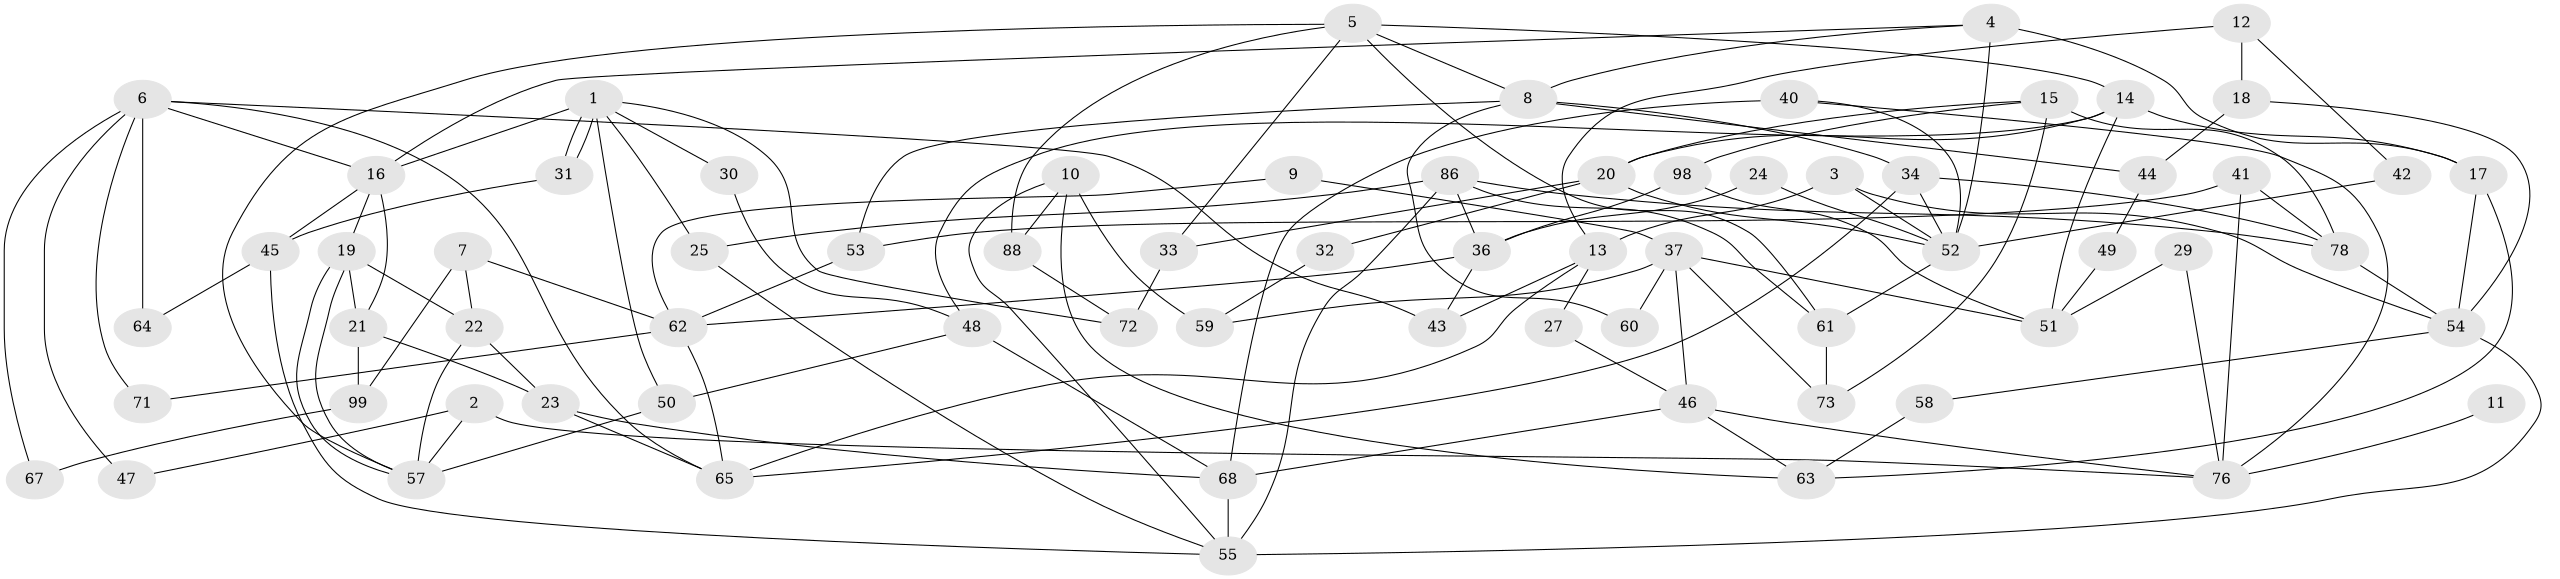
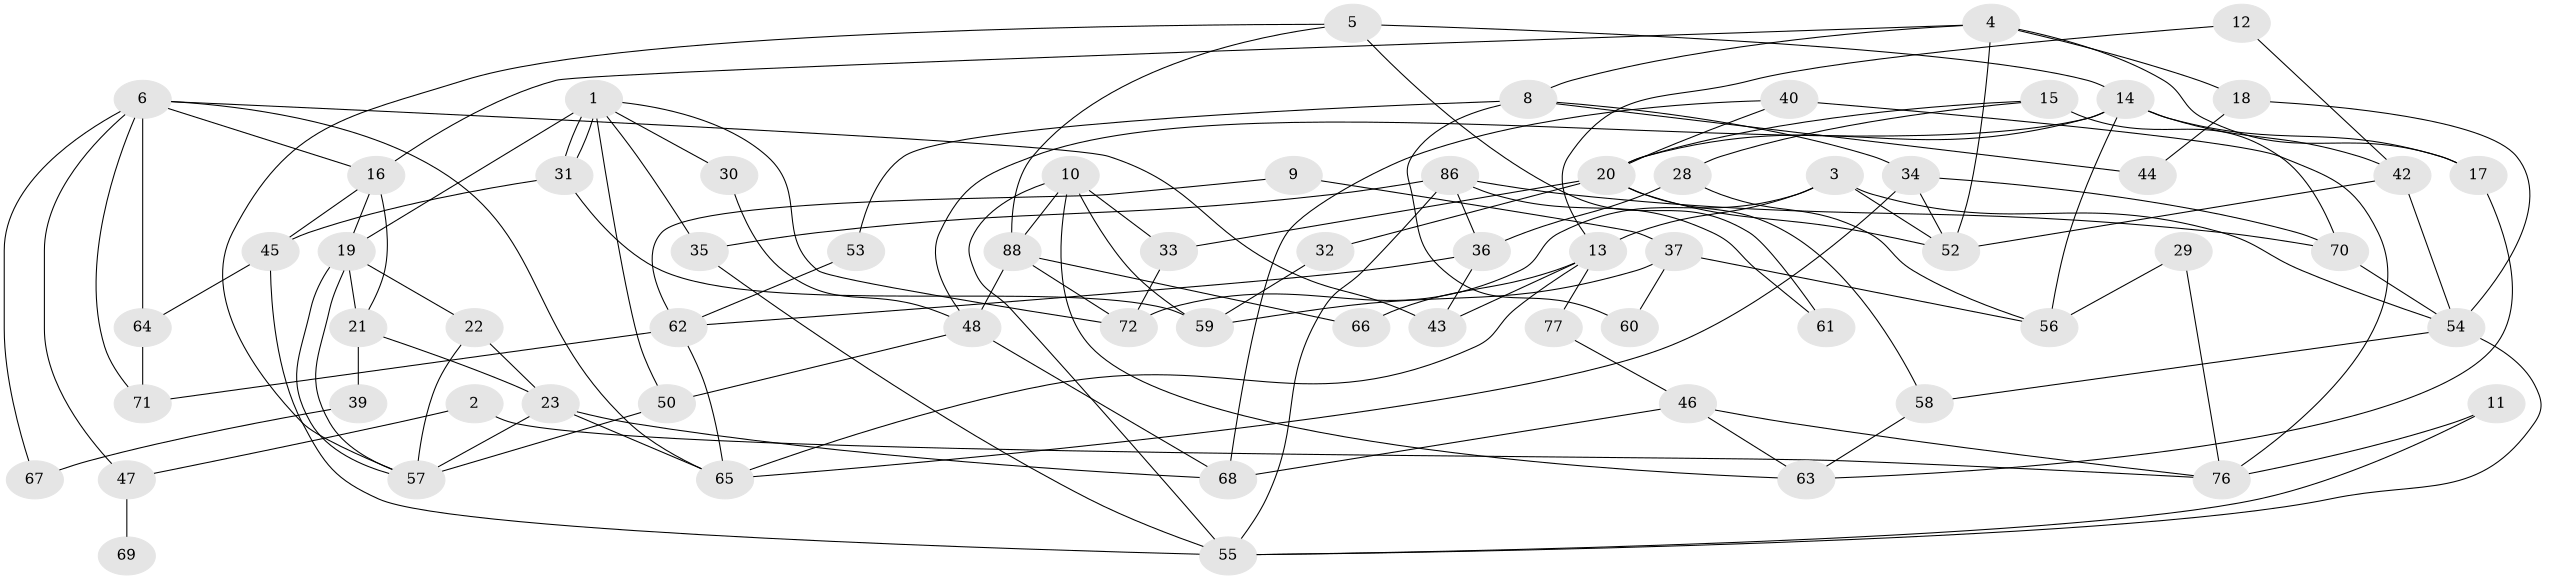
edge "5" -- "8": removed
edge "12" -- "18": now "4" -- "18"
edge "40" -- "52": now "40" -- "20"
edge "1" -- "16": now "1" -- "19"
edge "5" -- "33": now "10" -- "33"
edge "14" -- "42": added
node "98": label "98" -> "28"
node "24": removed
node "41": removed
edge "20" -- "58": added
node "7": removed
node "25": label "25" -> "35"
node "49": removed
node "78": label "78" -> "70"
edge "17" -- "54": now "42" -- "54"
edge "3" -- "72": added
edge "88" -- "48": added
edge "52" -- "61": removed
edge "31" -- "59": added
node "66": added
node "27": label "27" -> "77"
edge "37" -- "46": removed
node "51": label "51" -> "56"
edge "64" -- "71": added
node "99": label "99" -> "39"
node "73": removed
edge "2" -- "57": now "23" -- "57"
edge "68" -- "55": now "11" -- "55"
node "69": added
